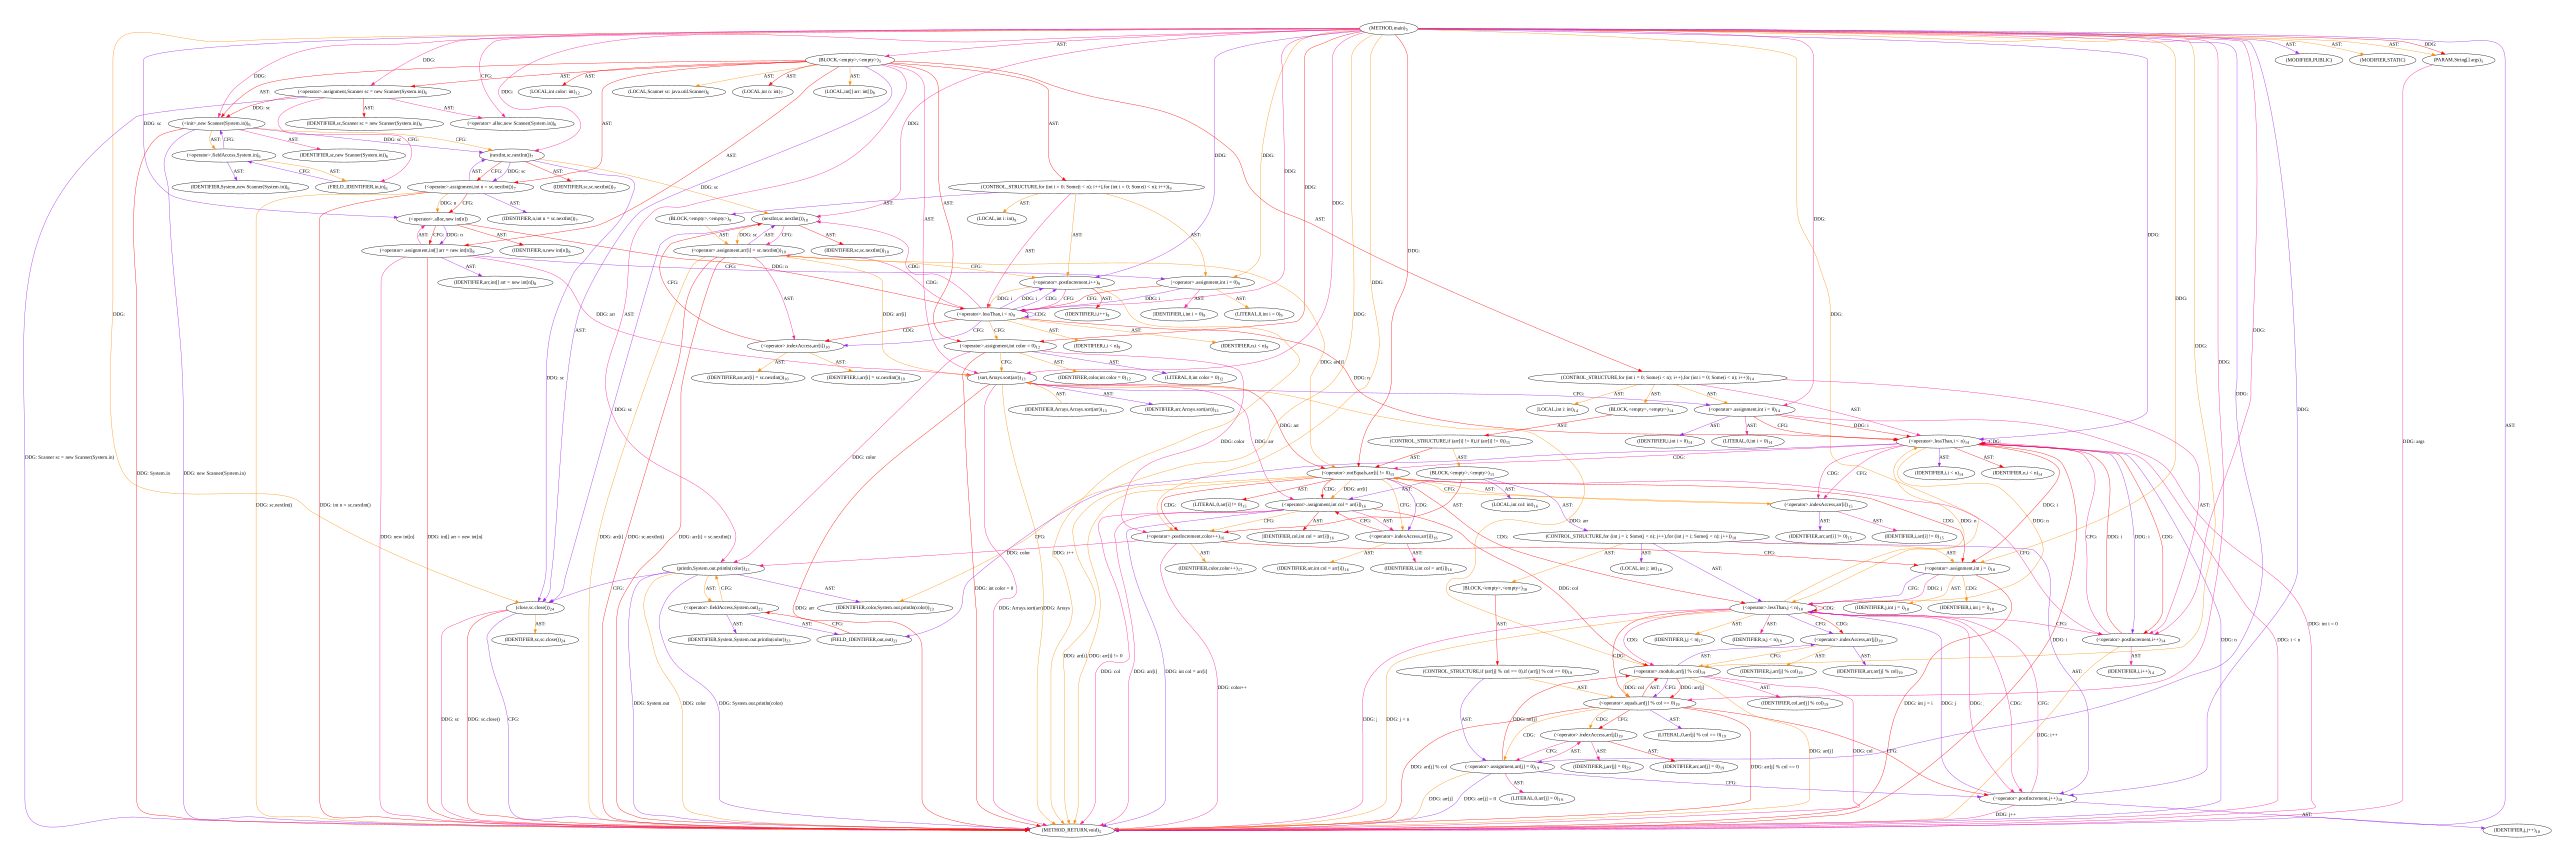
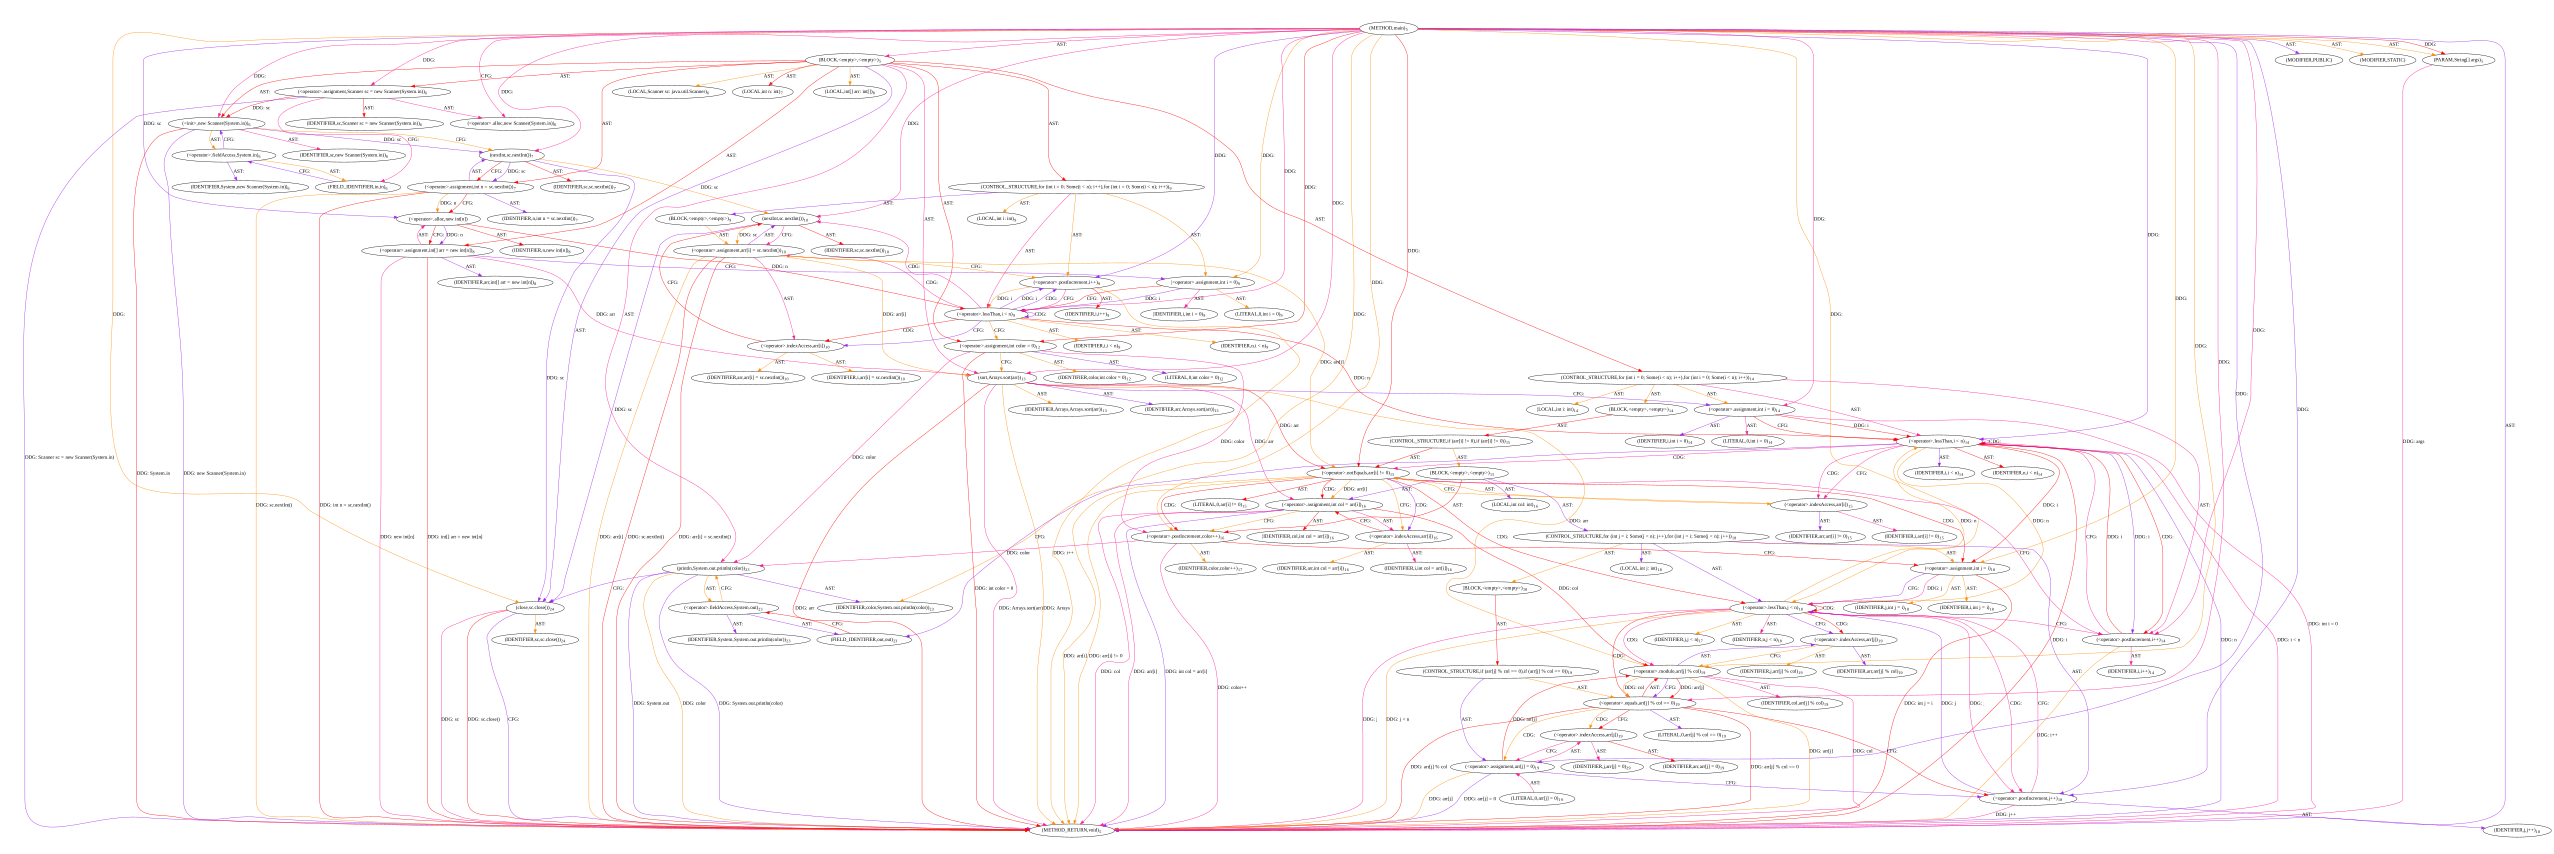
node "(LOCAL,int color: int)": removed
edge "(IDENTIFIER,Arrays,Arrays.sort(arr))" -> "(sort,Arrays.sort(arr))": reversed
edge "(<operator>.assignment,int j = i)" -> "(IDENTIFIER,i,int j = i)": label "CDG: " -> "AST: "
edge "(<operator>.assignment,arr[j] = 0)" -> "(LITERAL,0,arr[j] = 0)": reversed
